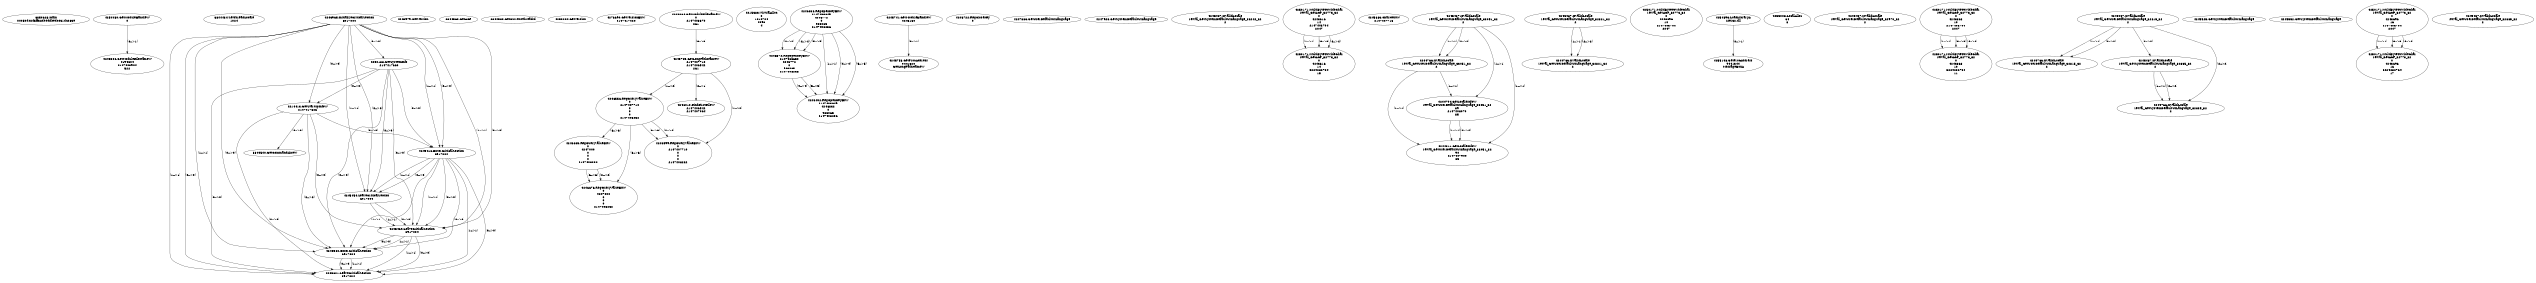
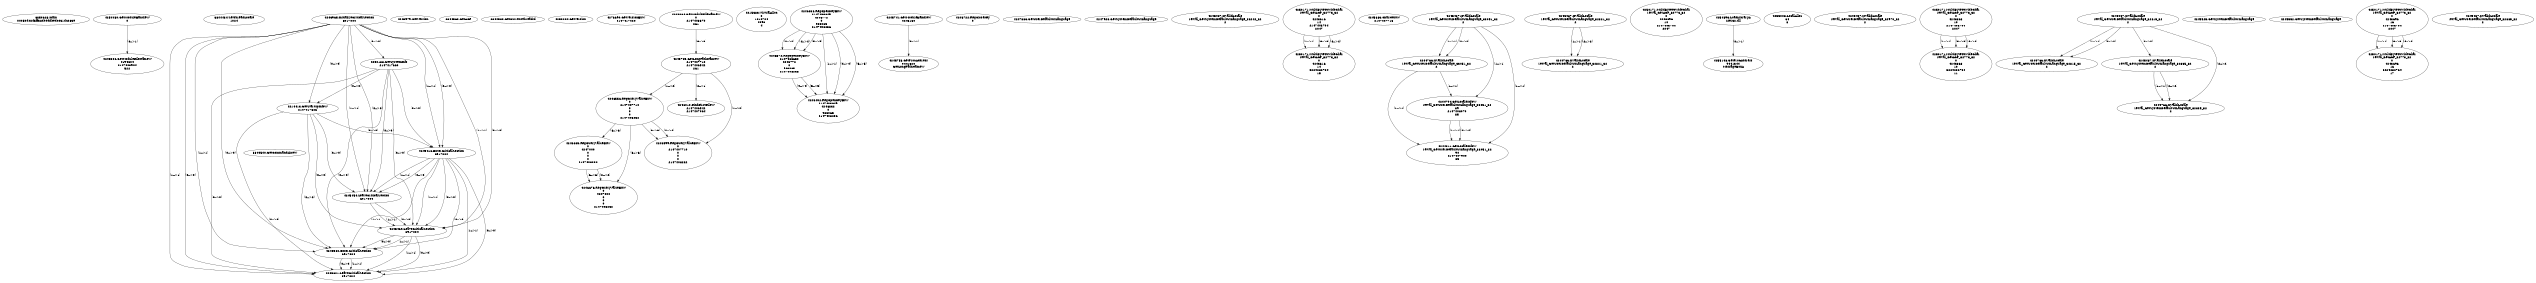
edge "4214413.GetStartupInfoW 2147417626" -> "6844540.GetCommandLineW": now "4214413.GetStartupInfoW 2147417626" -> "4245454.LeaveCriticalSection 6917004"
